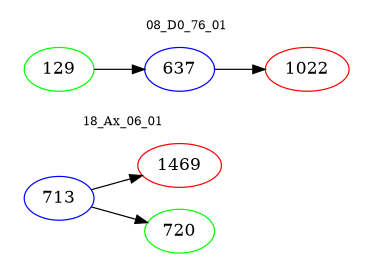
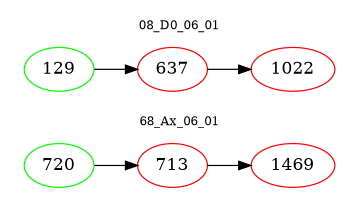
cluster "08_D0_76_01": label "08_D0_76_01" -> "08_D0_06_01"
node "637": color blue -> red
cluster "18_Ax_06_01": label "18_Ax_06_01" -> "68_Ax_06_01"
node "713": color blue -> red
edge "713" -> "720": reversed
